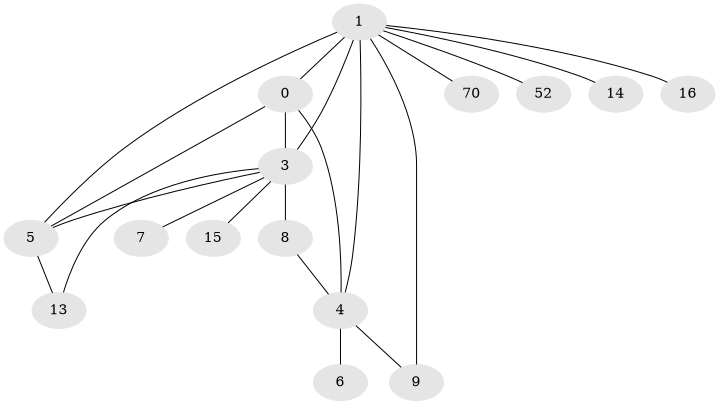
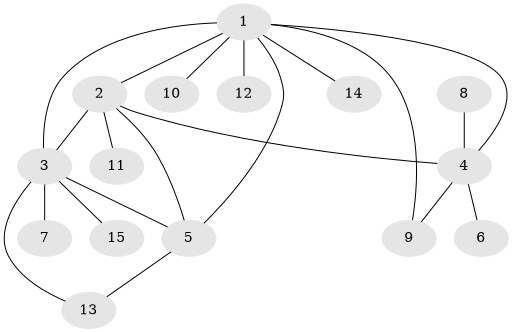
node "0": label "0" -> "2"
node "70": label "70" -> "10"
node "52": label "52" -> "12"
node "16": removed
node "11": added
edge "3" -- "8": removed
